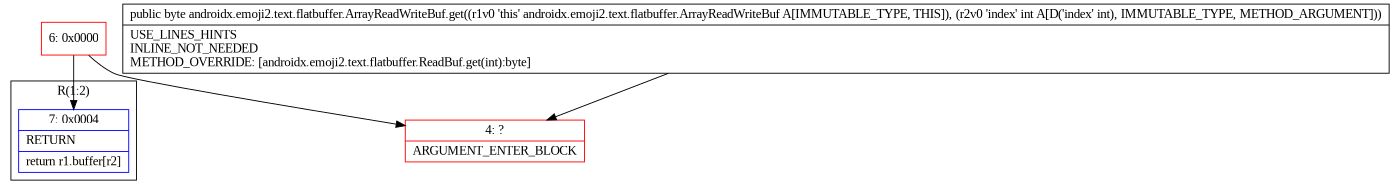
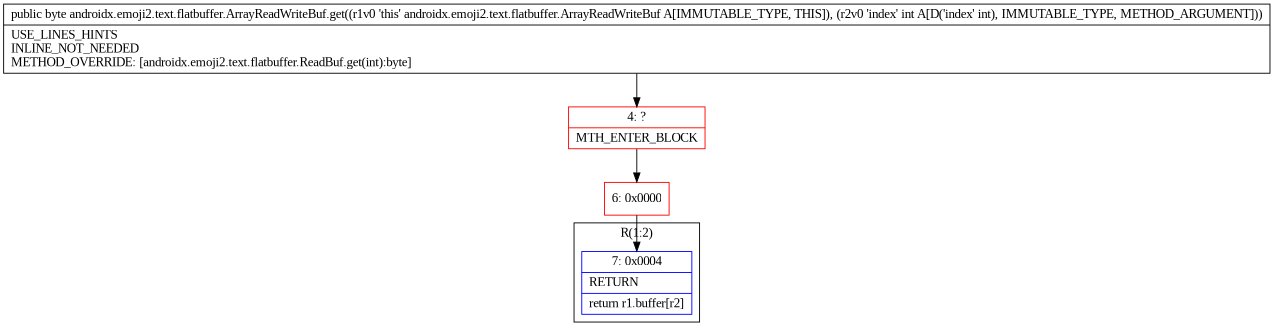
edge "6: 0x0000" -> "4: ?": reversed
node "4: ?": text "ARGUMENT_ENTER_BLOCK" -> "MTH_ENTER_BLOCK"
